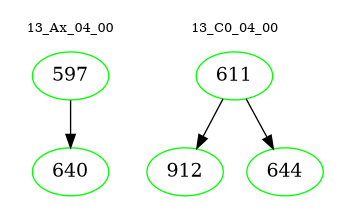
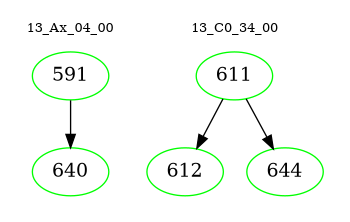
cluster "13_C0_04_00": label "13_C0_04_00" -> "13_C0_34_00"
node "597": label "597" -> "591"
node "912": label "912" -> "612"
